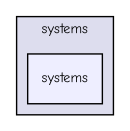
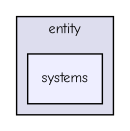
cluster "systems": label "systems" -> "entity"
